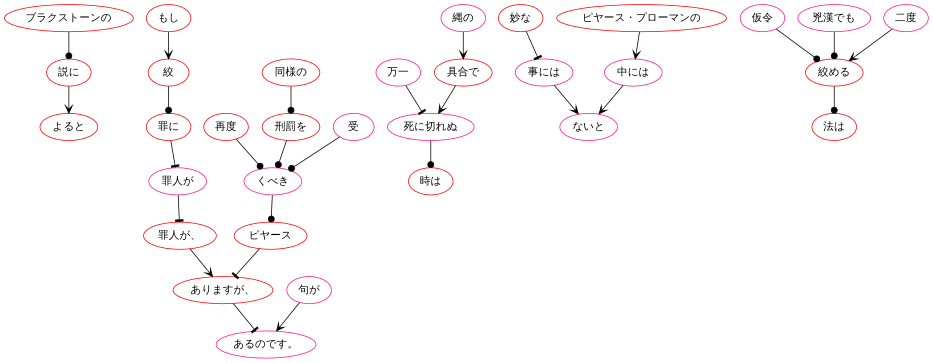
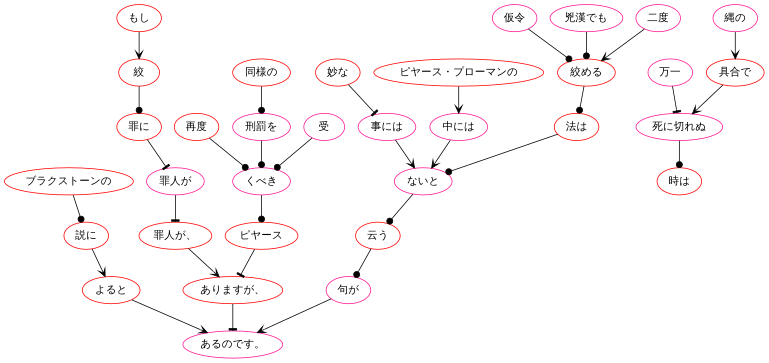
node "刑罰を": color red -> deeppink
edge "法は" -> "ないと": added
node "云う": added
edge "よると" -> "あるのです。": added
